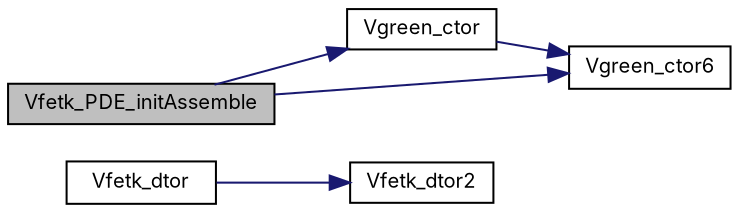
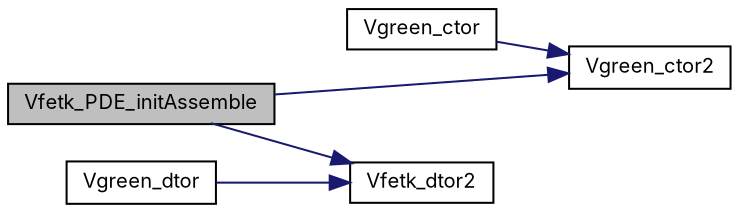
node "Vgreen_ctor6": label "Vgreen_ctor6" -> "Vgreen_ctor2"
edge "Vfetk_PDE_initAssemble" -> "Vgreen_ctor": now "Vfetk_PDE_initAssemble" -> "Vfetk_dtor2"
node "Vfetk_dtor": label "Vfetk_dtor" -> "Vgreen_dtor"
